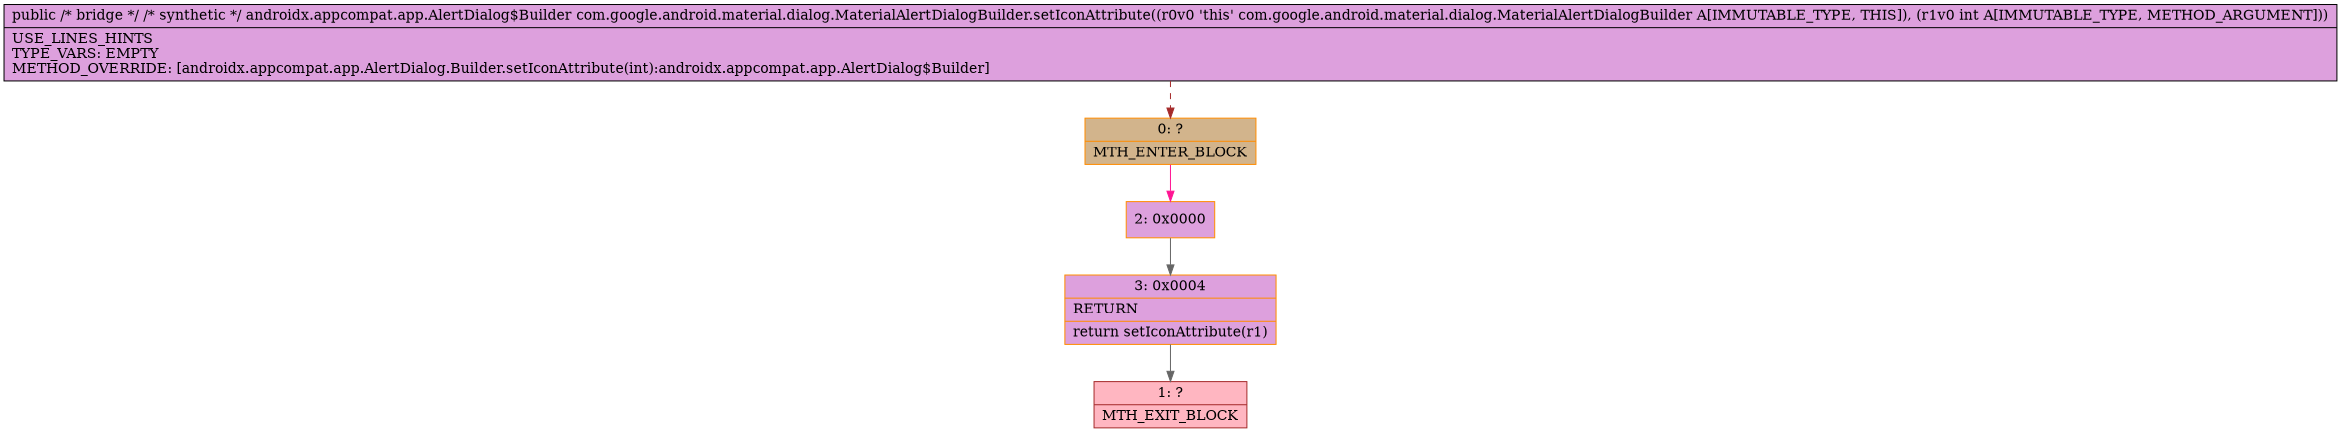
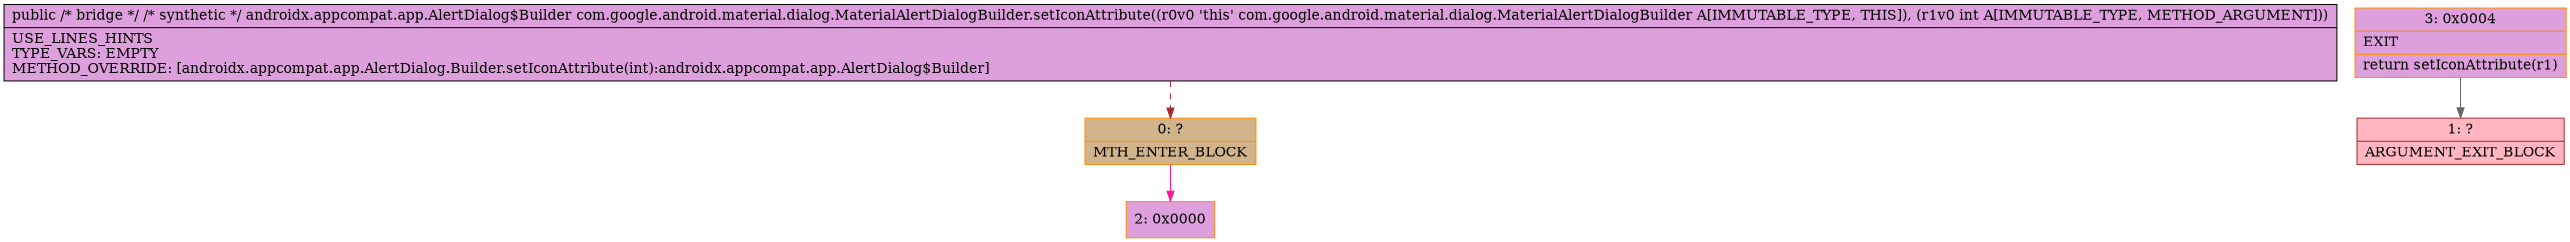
edge "2: 0x0000" -> "3: 0x0004": removed
node "3: 0x0004": text "RETURN" -> "EXIT"
node "1: ?": text "MTH_EXIT_BLOCK" -> "ARGUMENT_EXIT_BLOCK"
